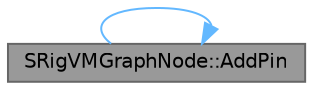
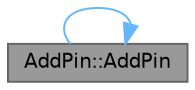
node "SRigVMGraphNode::AddPin": label "SRigVMGraphNode::AddPin" -> "AddPin::AddPin"
